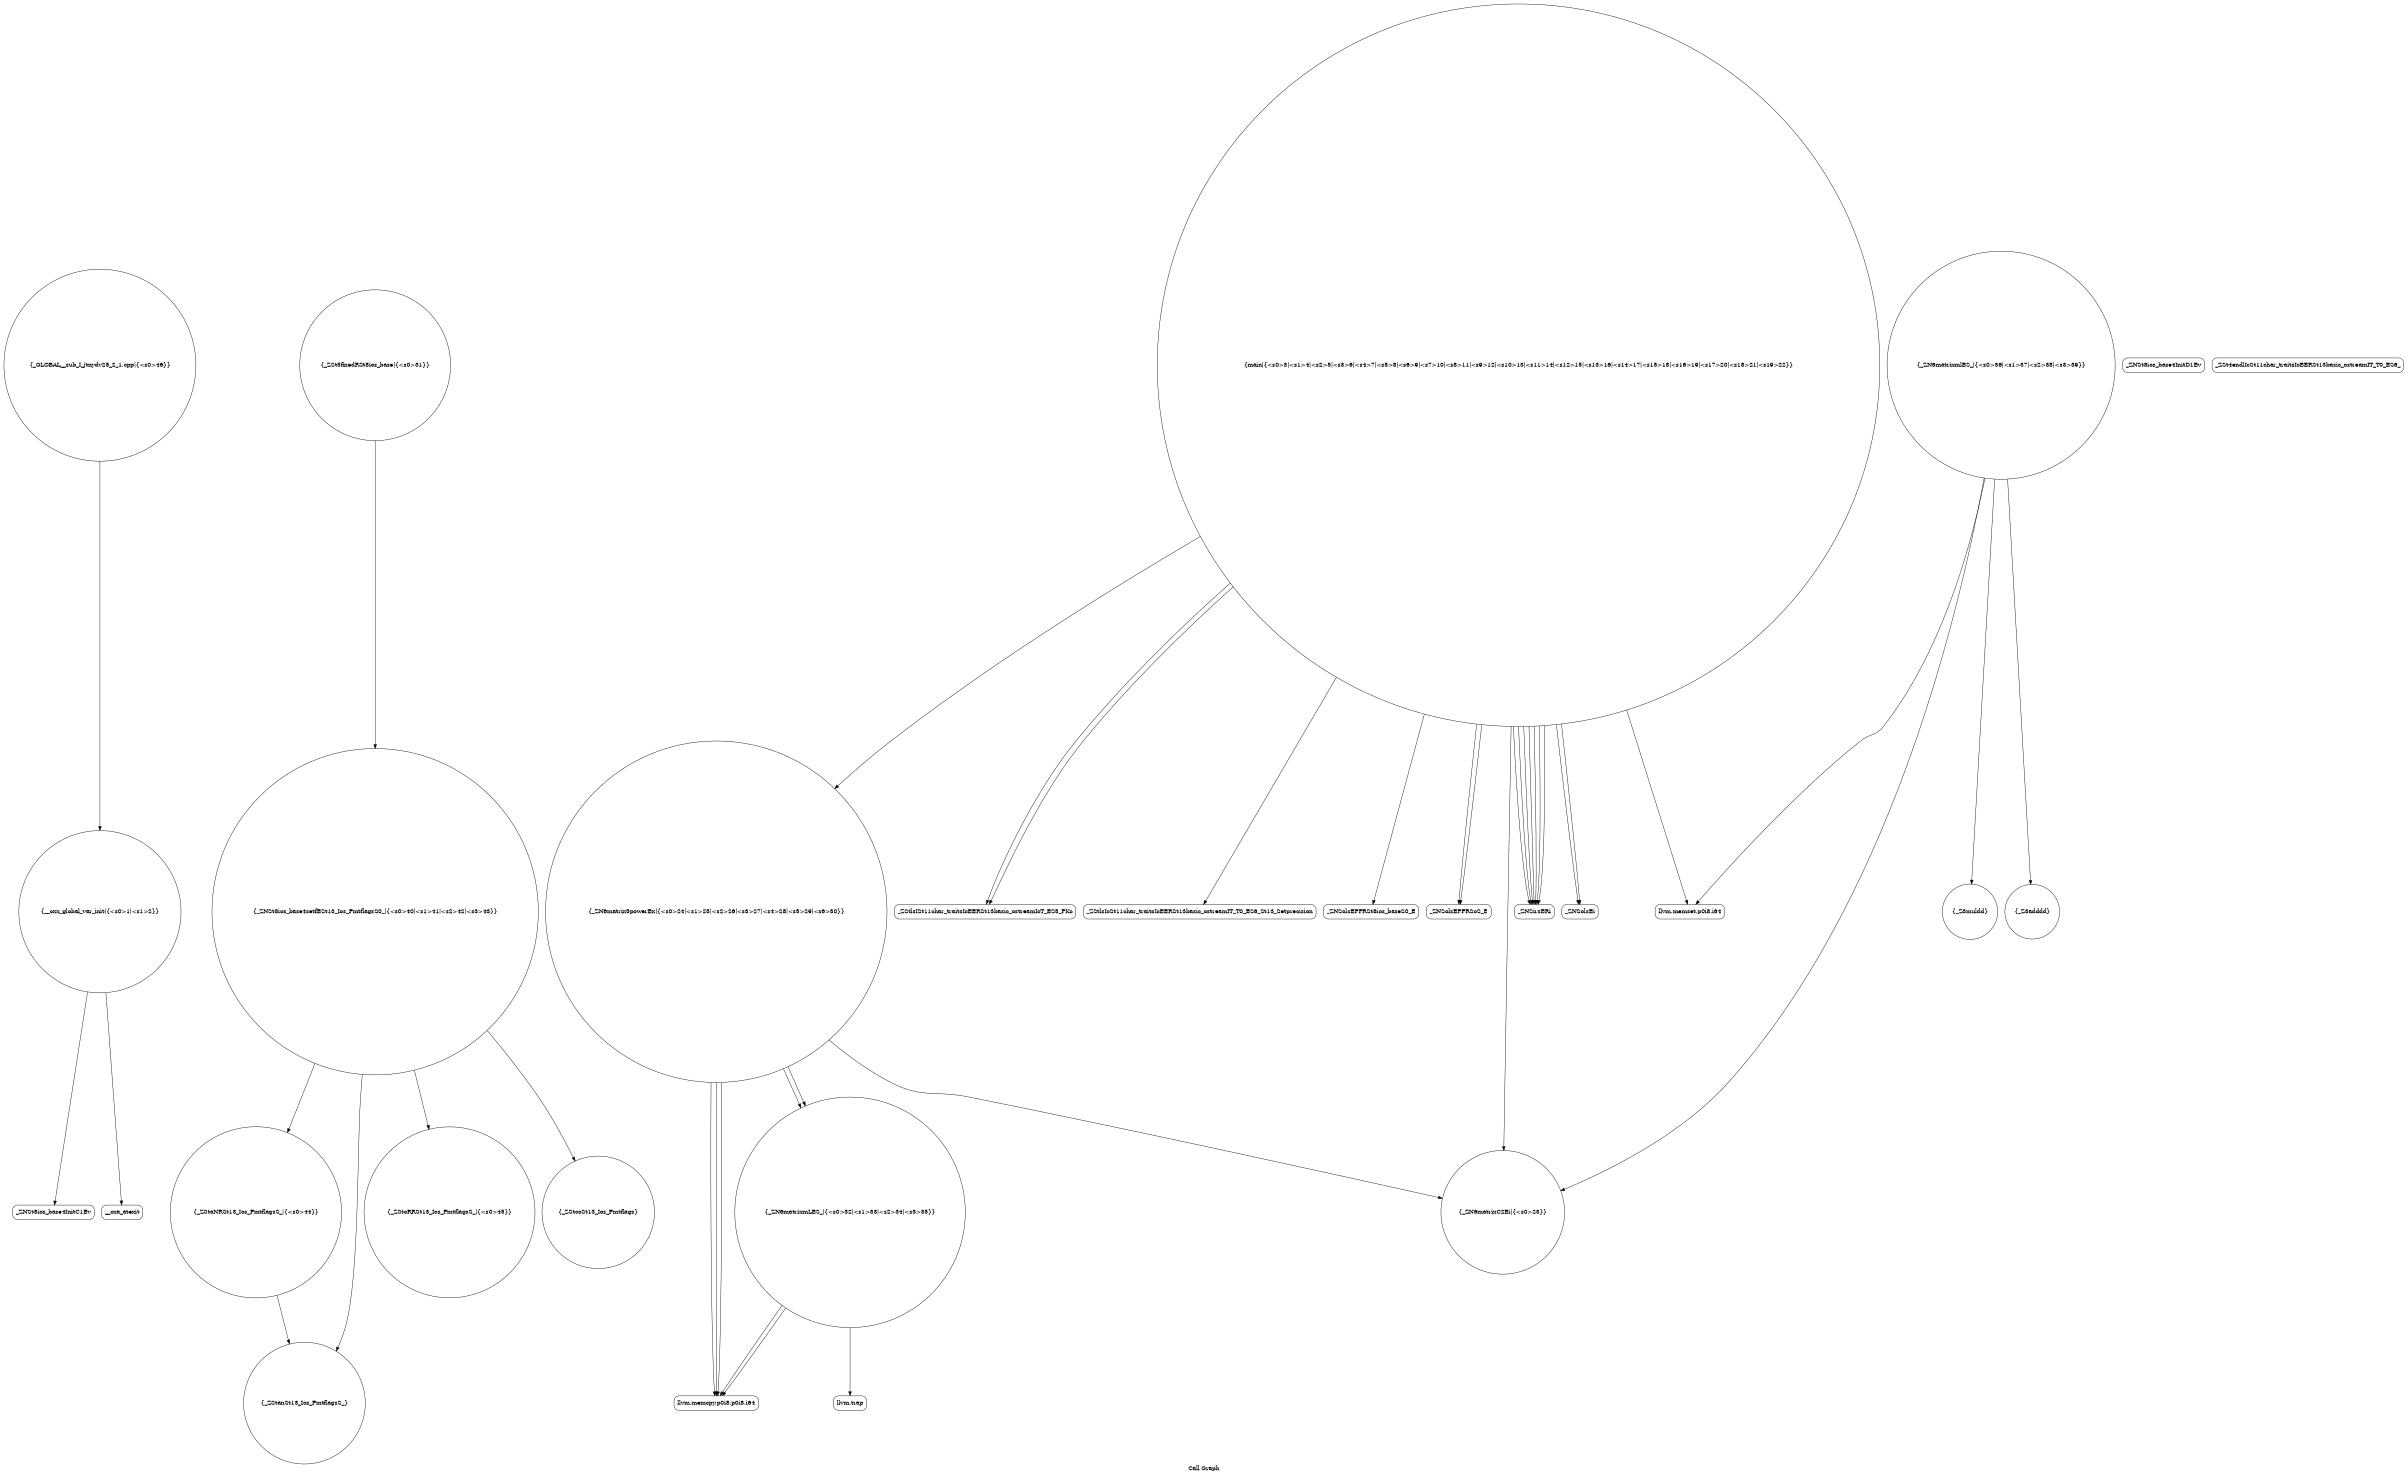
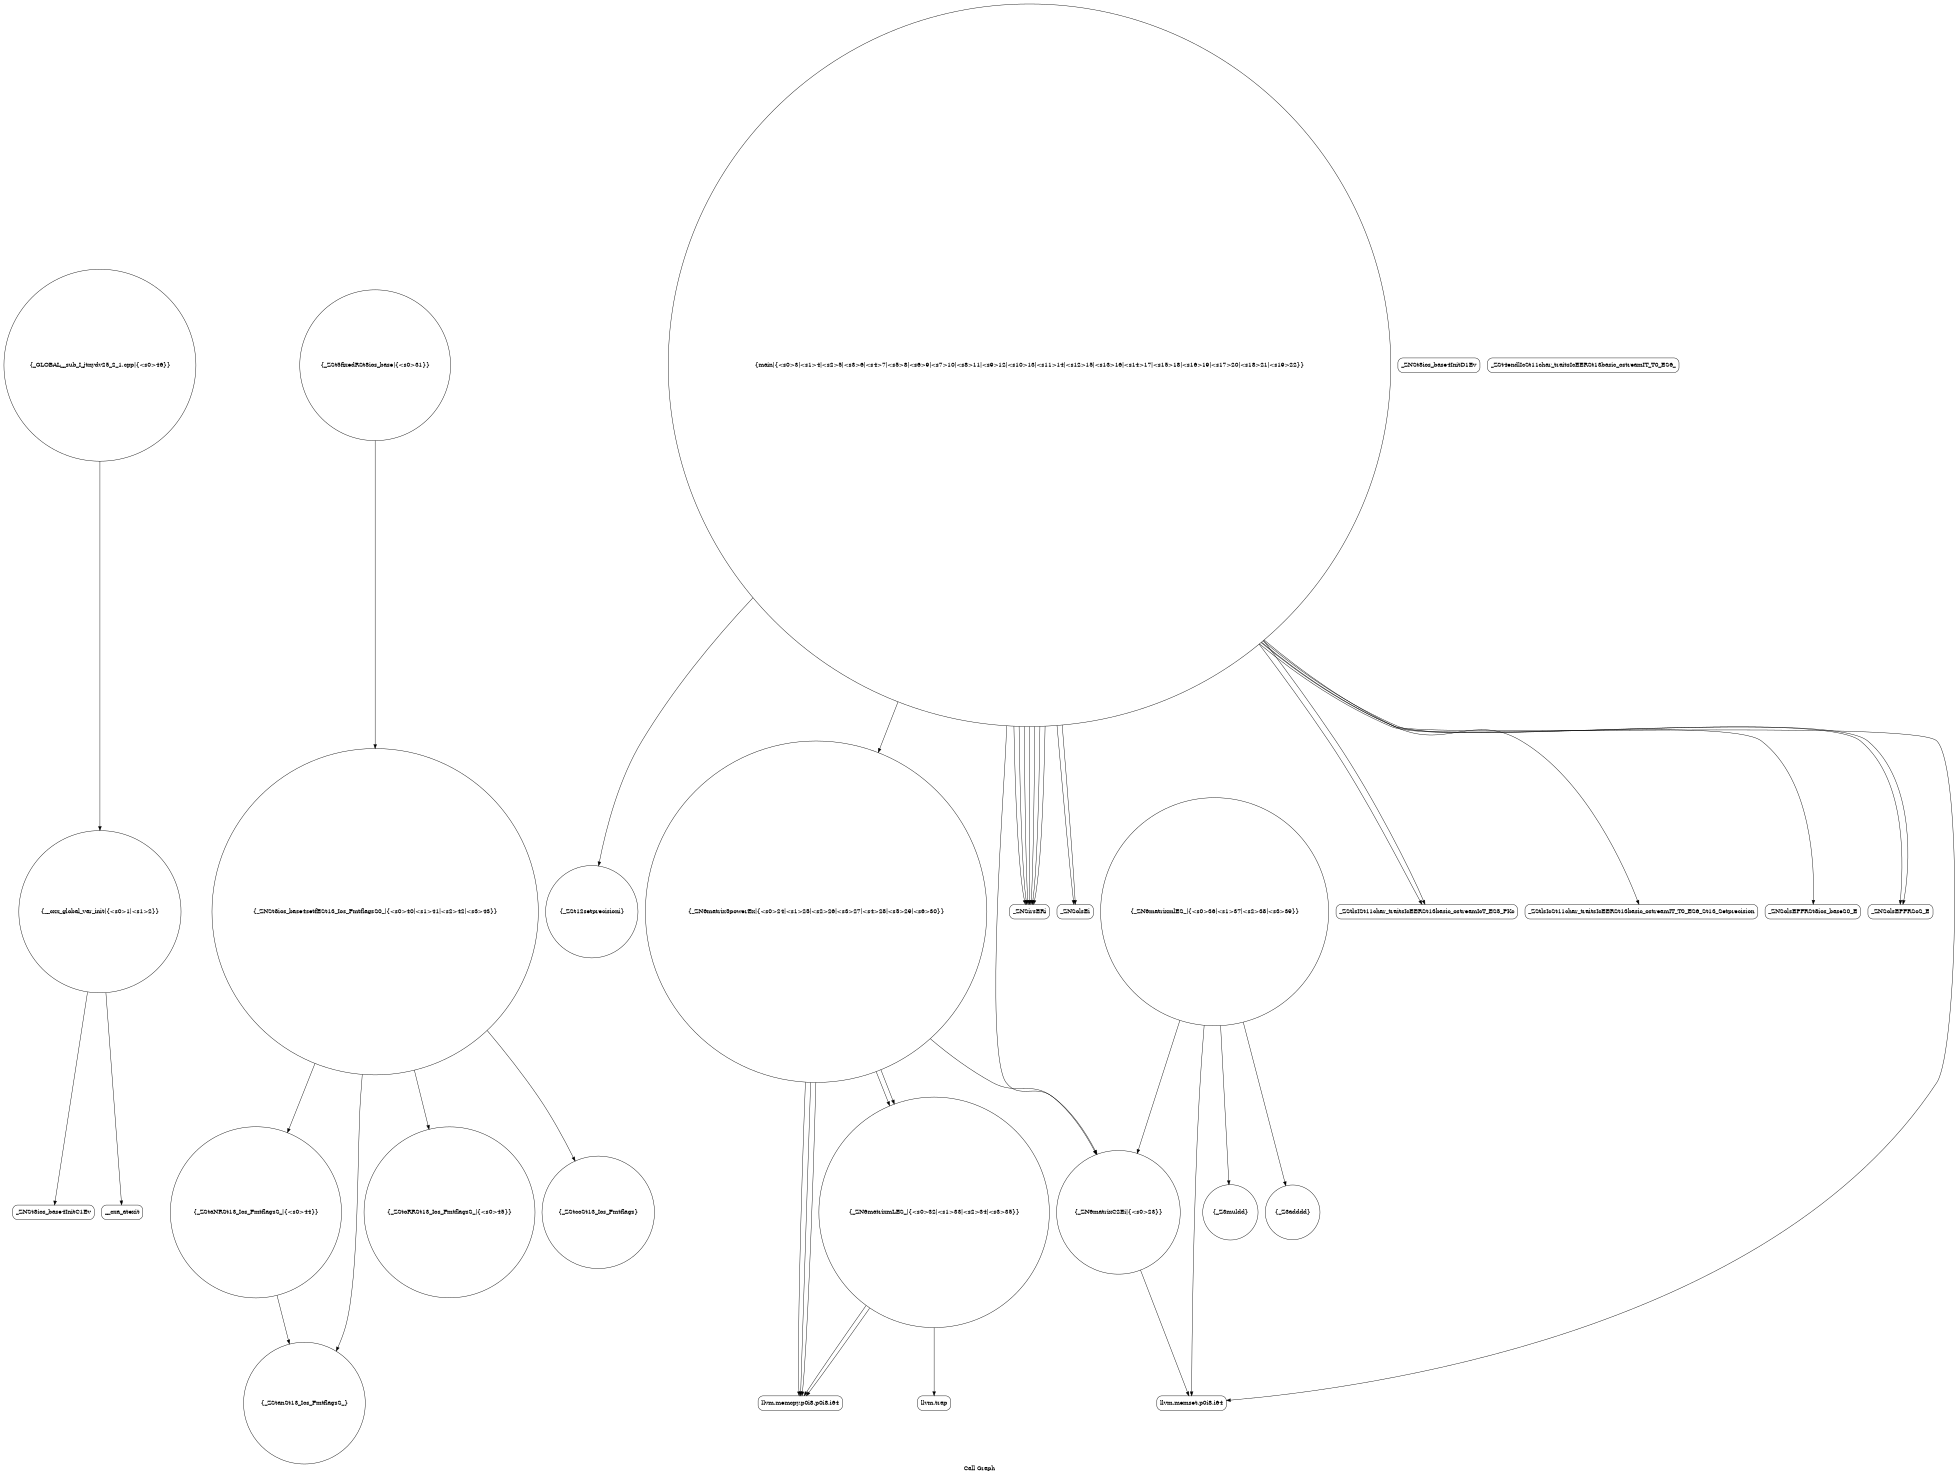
node "{_ZSt12setprecisioni}": added
edge "{_ZN6matrixC2Ei|{<s0>23}}" -> "llvm.memset.p0i8.i64": added
